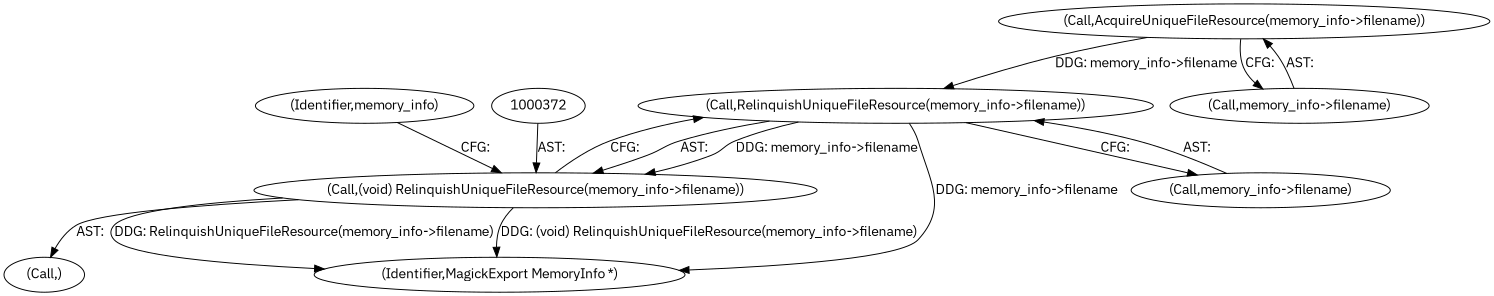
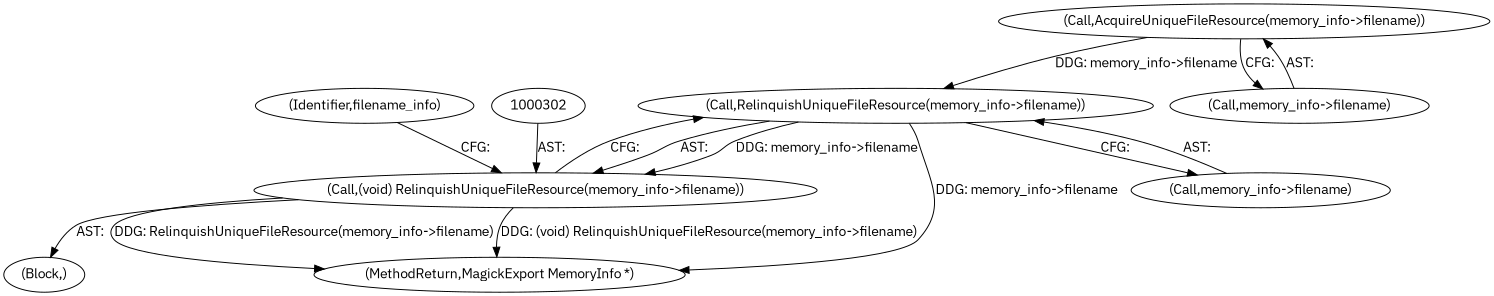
node "(Identifier,memory_info)": label "(Identifier,memory_info)" -> "(Identifier,filename_info)"
node "1000372": label "1000372" -> "1000302"
node "(Call,)": label "(Call,)" -> "(Block,)"
node "(Identifier,MagickExport MemoryInfo *)": label "(Identifier,MagickExport MemoryInfo *)" -> "(MethodReturn,MagickExport MemoryInfo *)"
